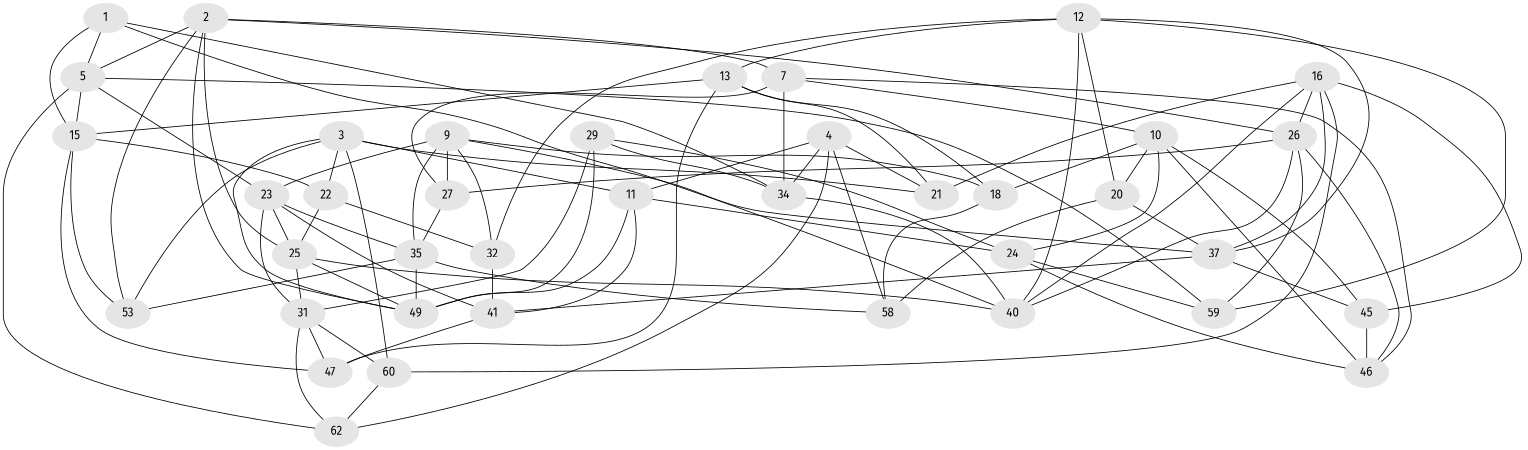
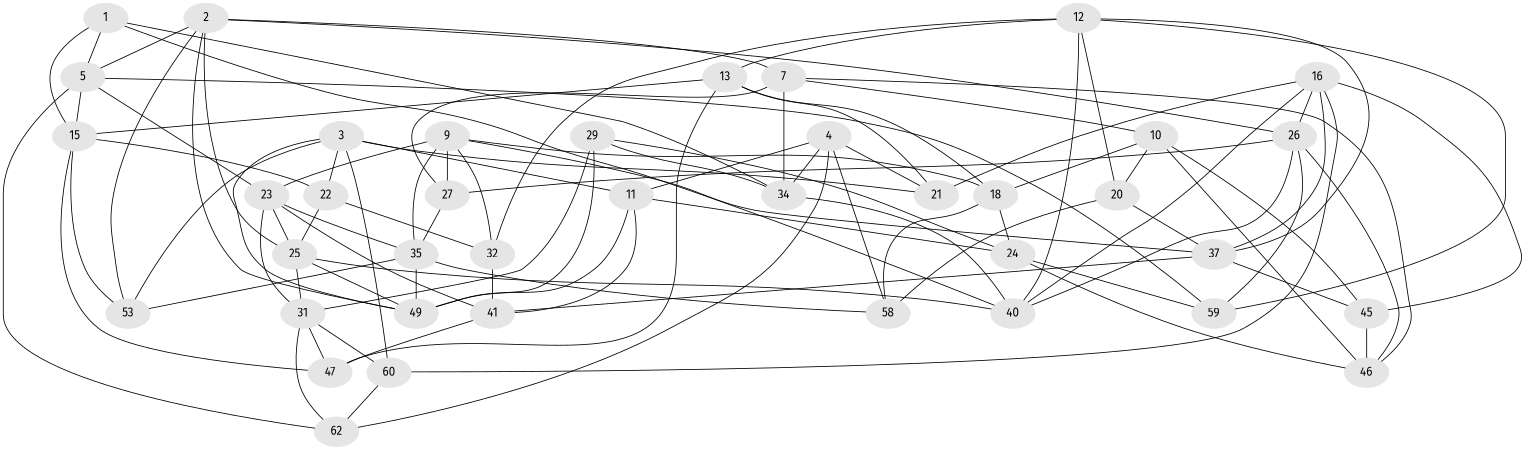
edge "10" -- "24": now "18" -- "24"
